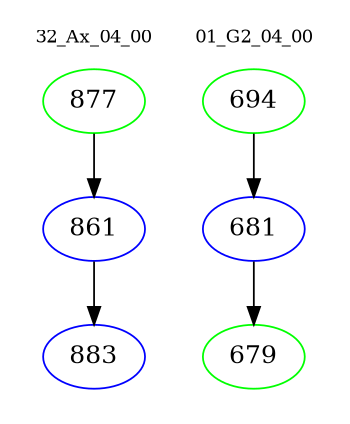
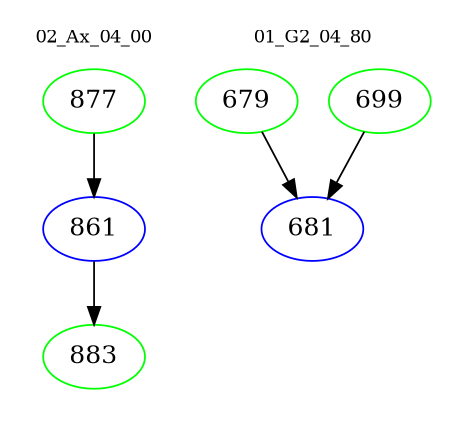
cluster "32_Ax_04_00": label "32_Ax_04_00" -> "02_Ax_04_00"
cluster "01_G2_04_00": label "01_G2_04_00" -> "01_G2_04_80"
node "694": label "694" -> "699"
edge "681" -> "679": reversed
node "883": color blue -> green
